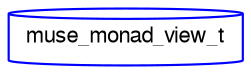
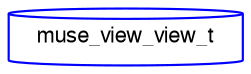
node "muse_monad_view_t": label "muse_monad_view_t" -> "muse_view_view_t"
